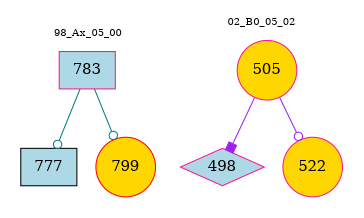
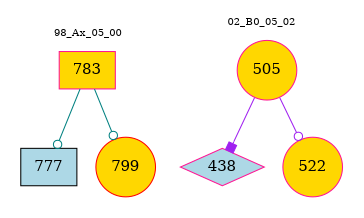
node "783": fillcolor lightblue -> gold
node "498": label "498" -> "438"
